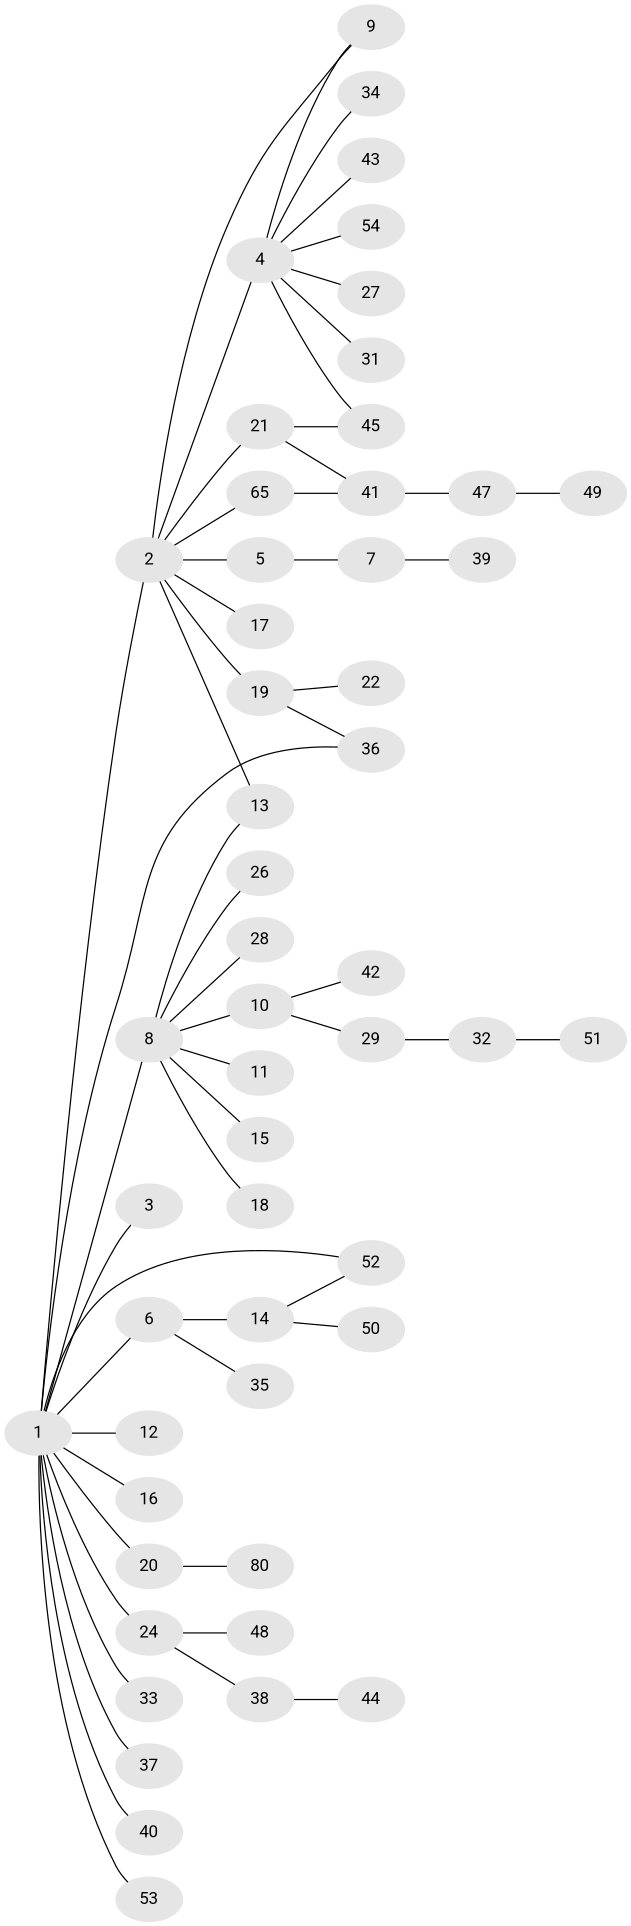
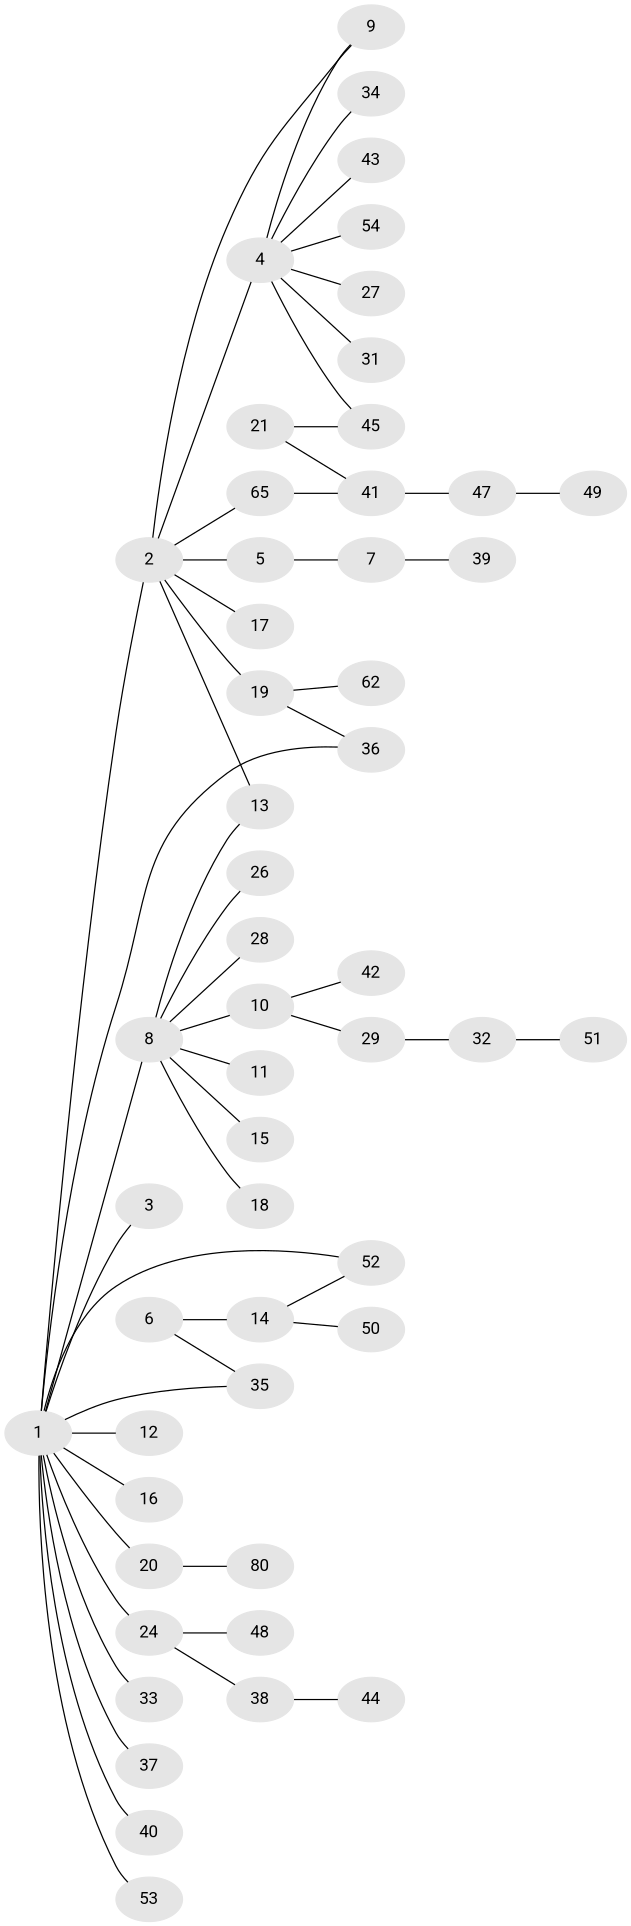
edge "21" -- "2": removed
node "22": label "22" -> "62"
edge "6" -- "1": now "35" -- "1"
